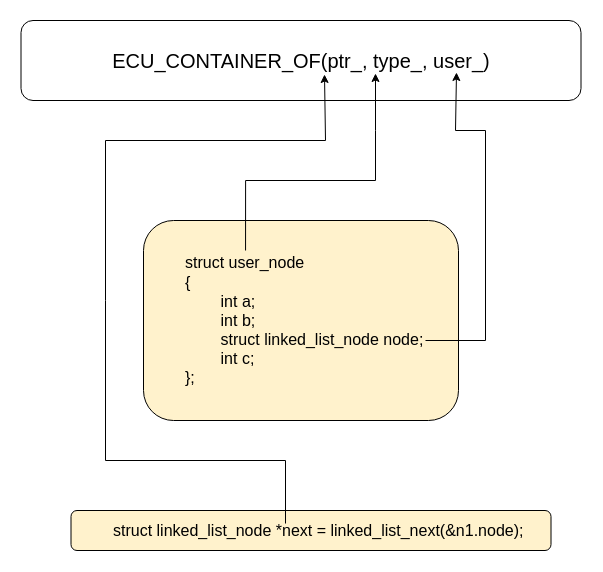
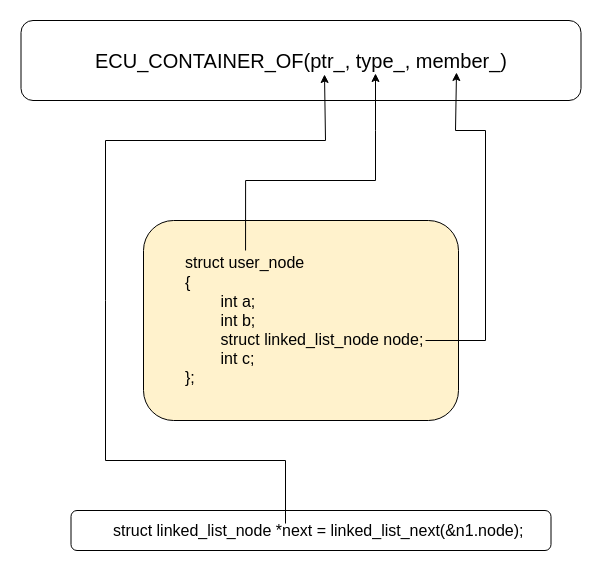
node "ECU_CONTAINER_OF(ptr_, type_, user_)": label "ECU_CONTAINER_OF(ptr_, type_, user_)" -> "ECU_CONTAINER_OF(ptr_, type_, member_)"
node "struct linked_list_node *next = linked_list_next(&n1.node);": fillcolor #fff2cc -> #ffffff
